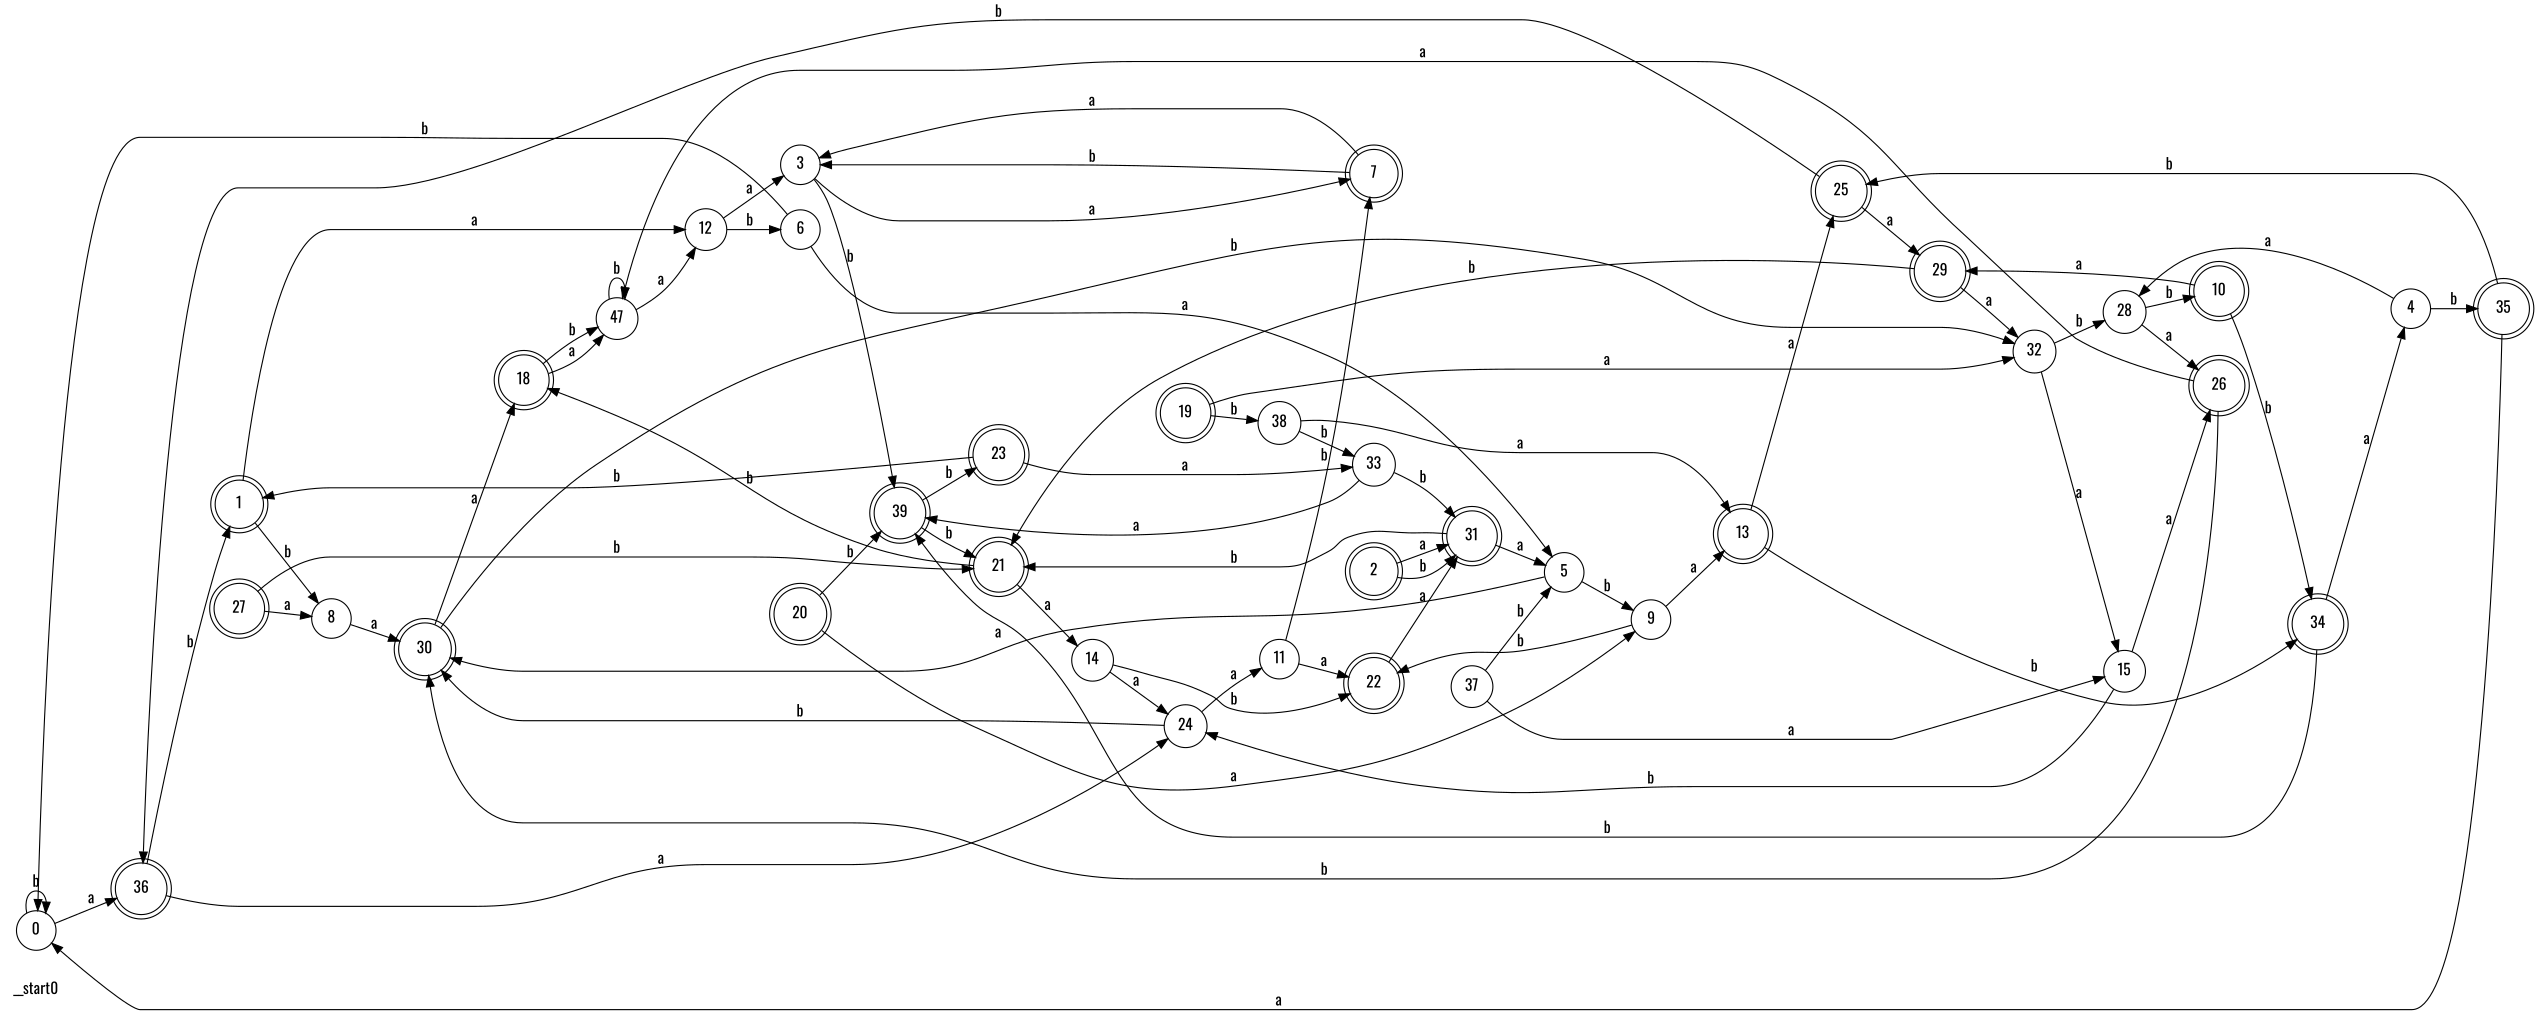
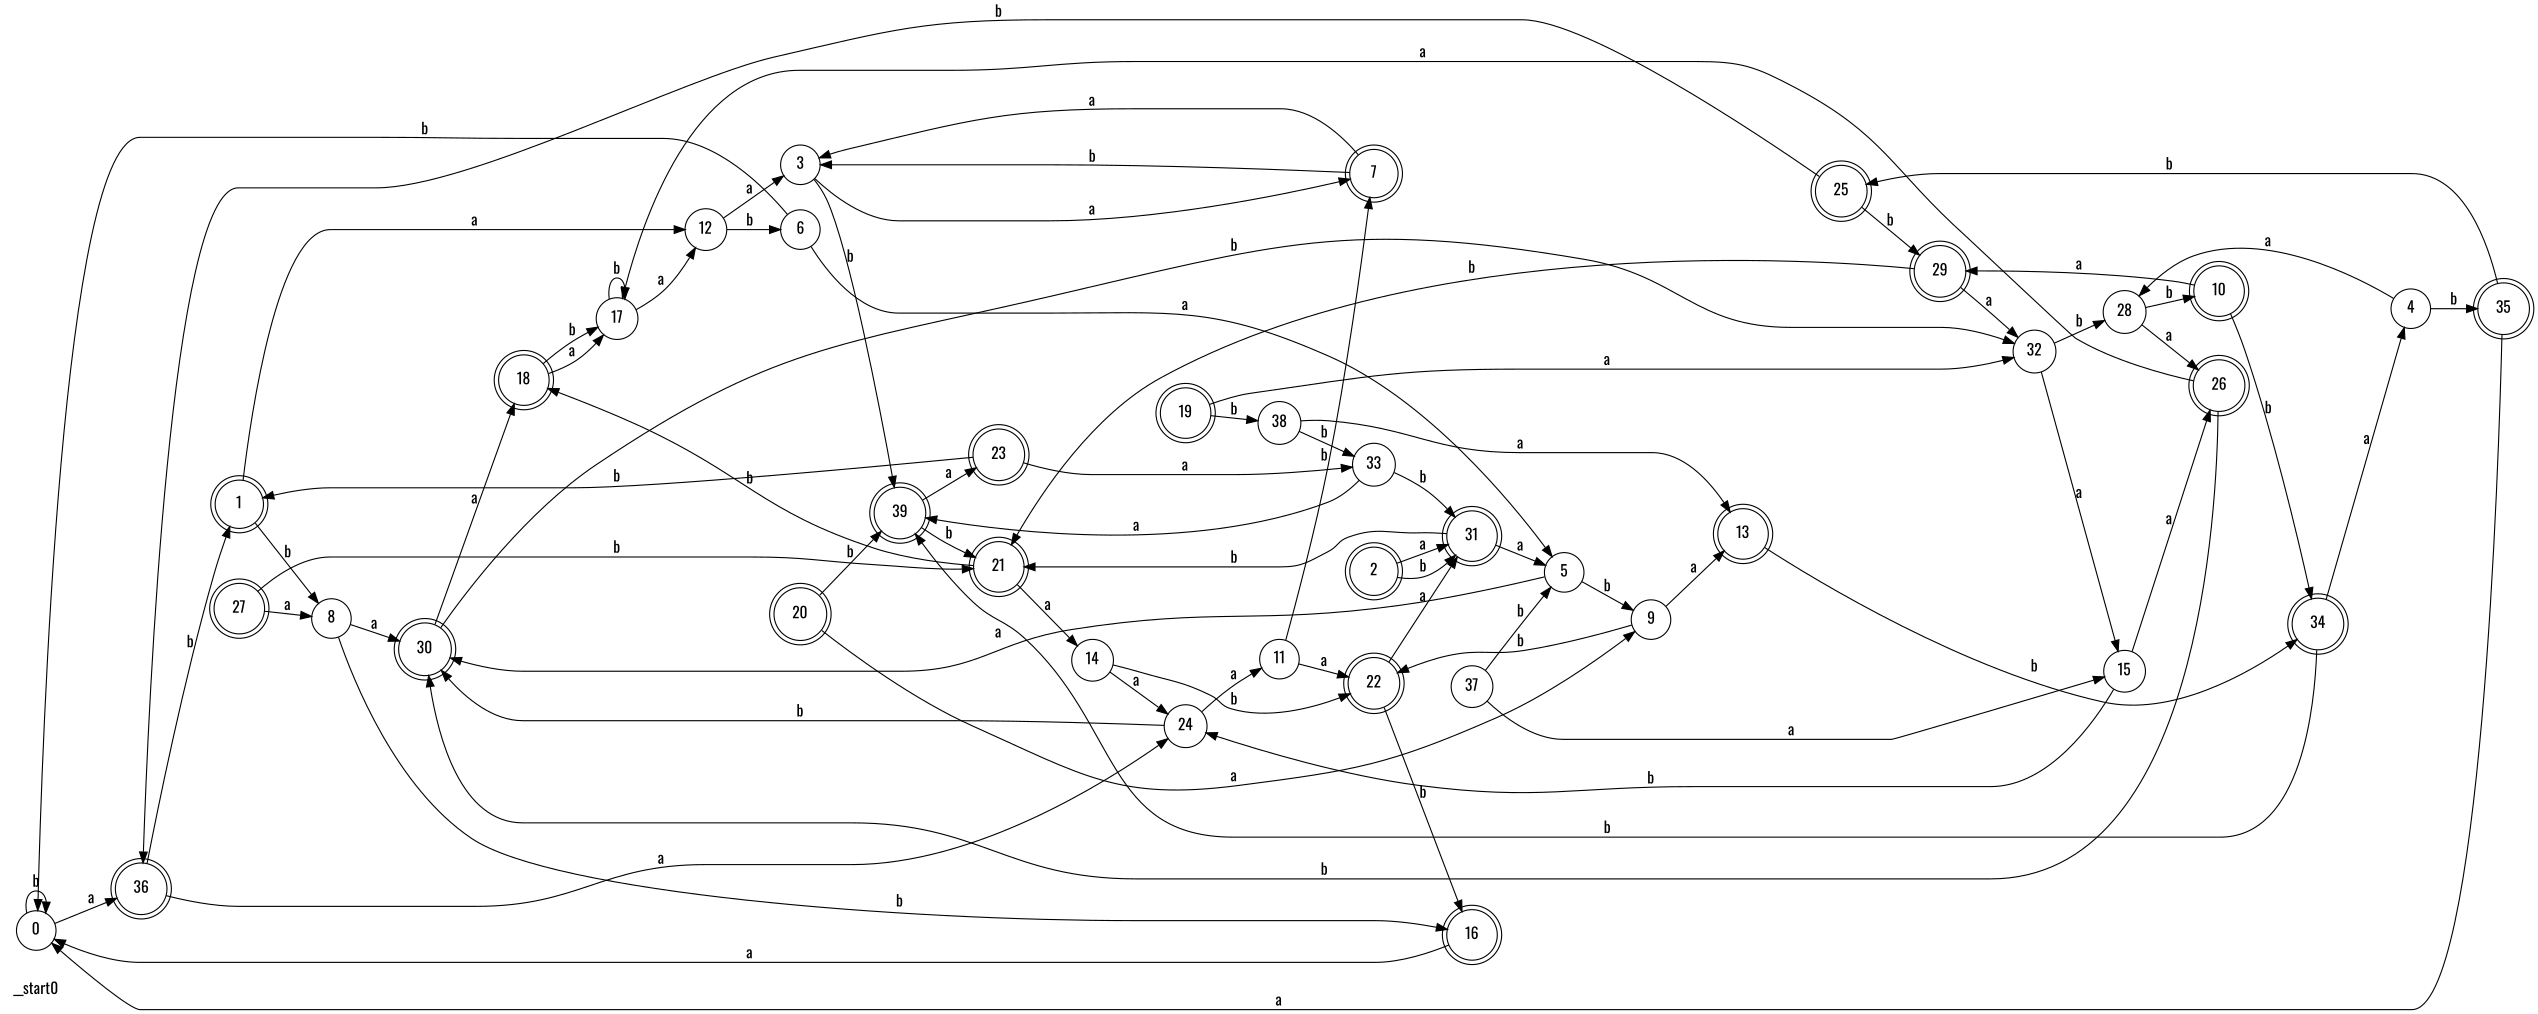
edge "25" -> "29": label "a" -> "b"
node "47": label "47" -> "17"
edge "13" -> "25": removed, label "a"
edge "39" -> "23": label "b" -> "a"
node "16": added
